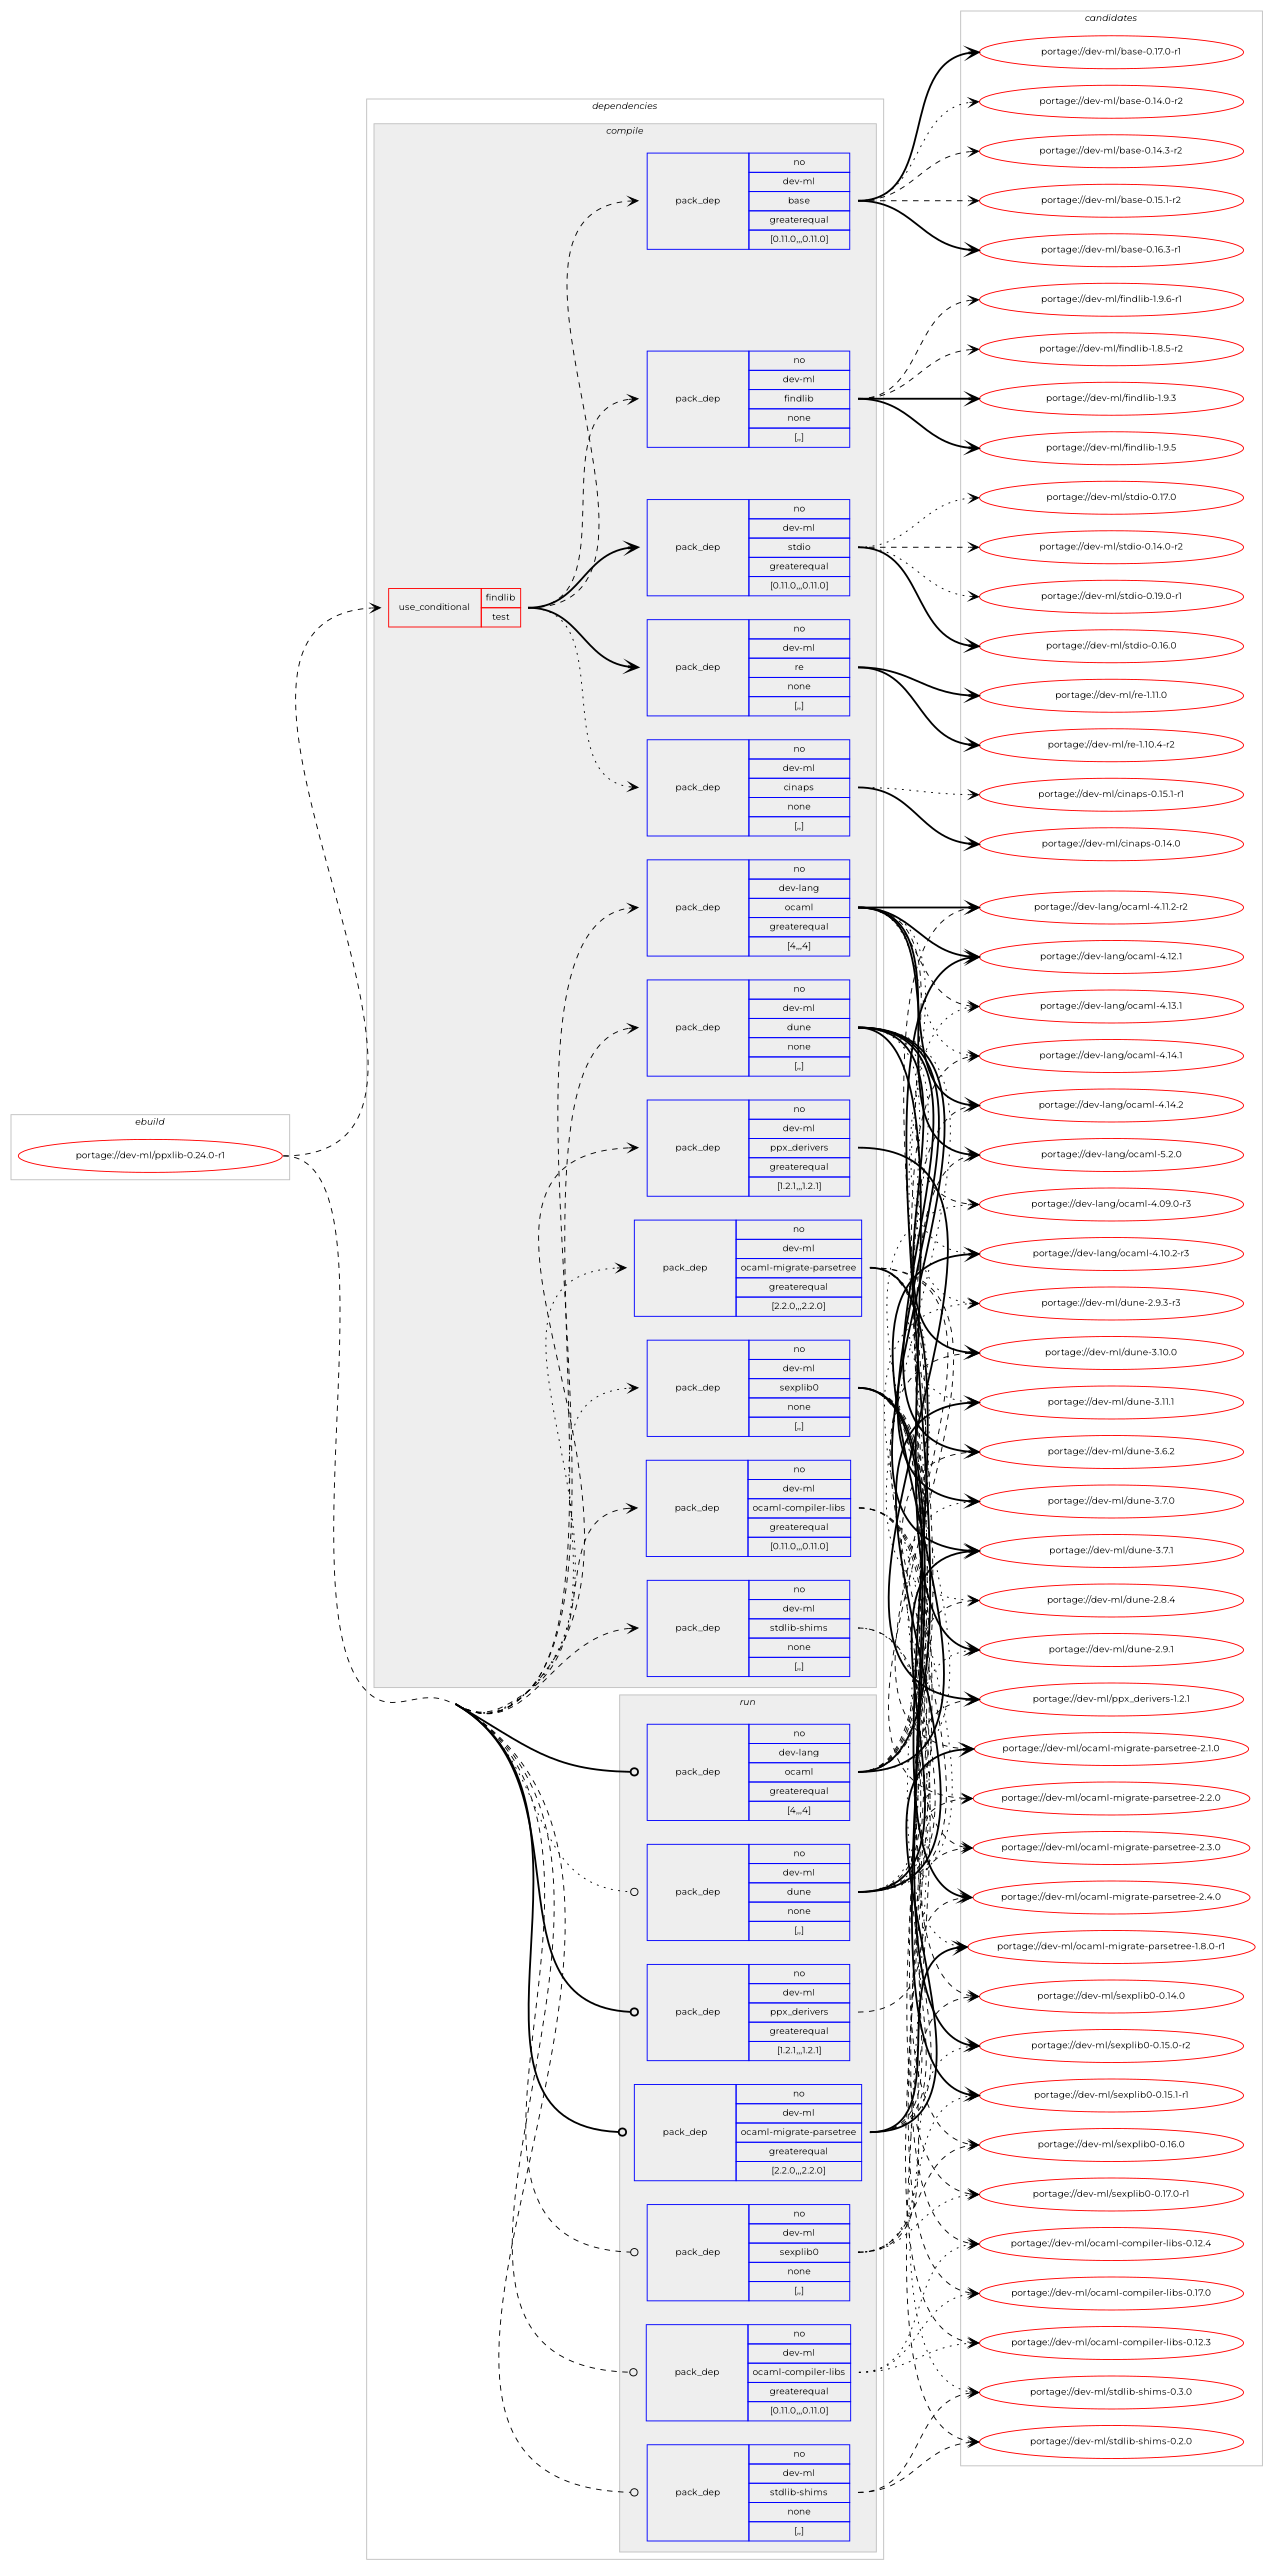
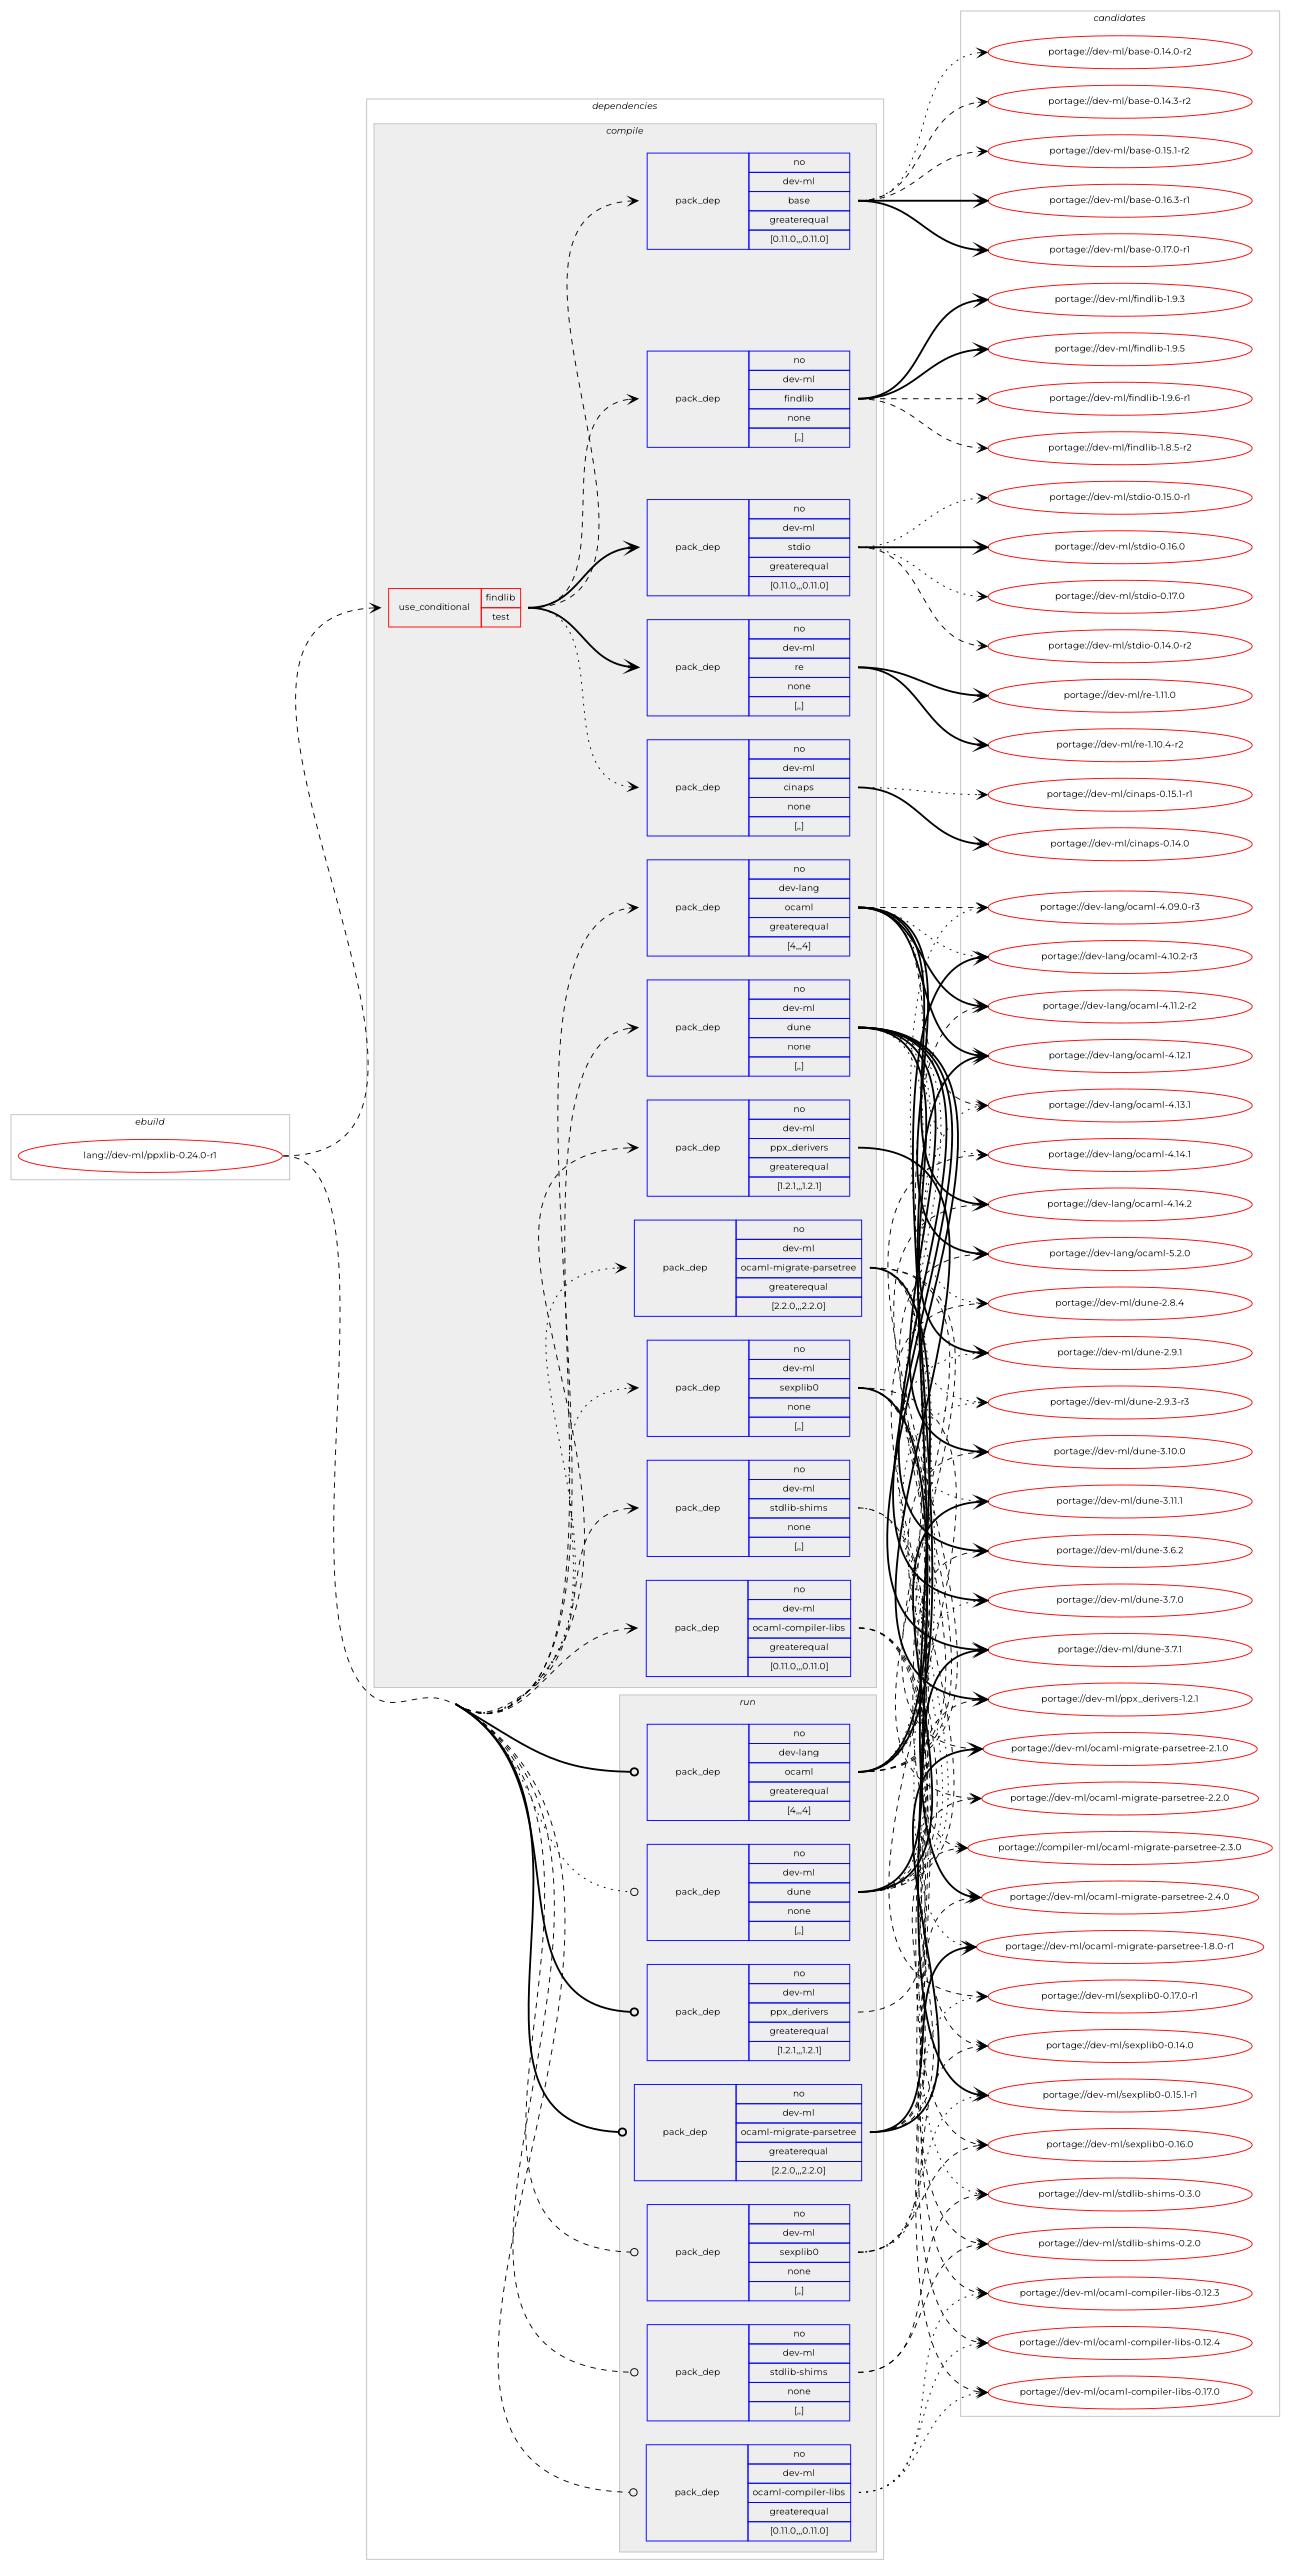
node "portage://dev-ml/stdio-0.19.0-r1": label "portage://dev-ml/stdio-0.19.0-r1" -> "portage://dev-ml/stdio-0.15.0-r1"
node "portage://dev-ml/ppxlib-0.24.0-r1": label "portage://dev-ml/ppxlib-0.24.0-r1" -> "lang://dev-ml/ppxlib-0.24.0-r1"
node "portage://dev-ml/ocaml-migrate-parsetree-2.3.0": label "portage://dev-ml/ocaml-migrate-parsetree-2.3.0" -> "portage://compiler-ml/ocaml-migrate-parsetree-2.3.0"
node "portage://dev-ml/sexplib0-0.15.0-r2": removed
